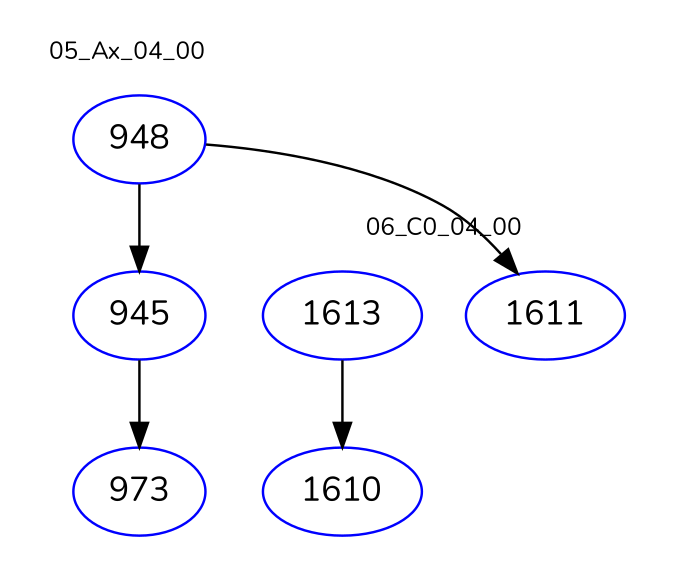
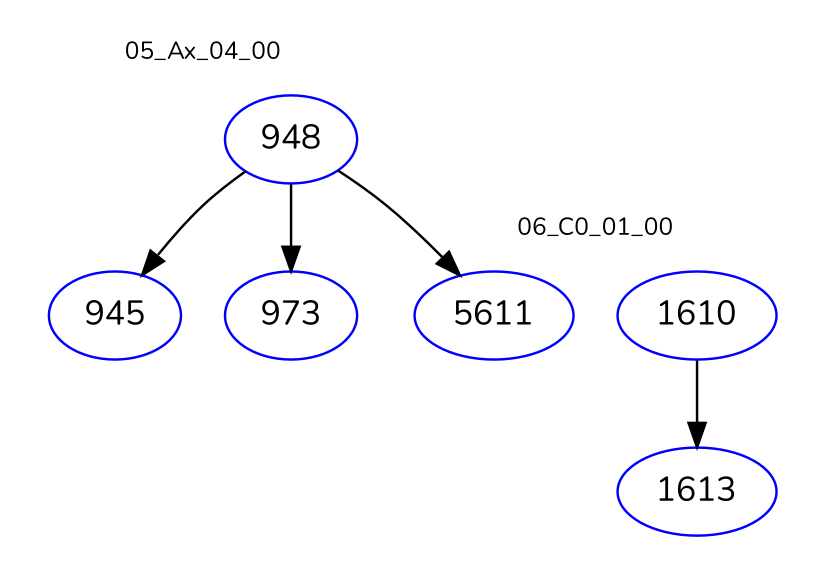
cluster "06_C0_04_00": label "06_C0_04_00" -> "06_C0_01_00"
node "1611": label "1611" -> "5611"
edge "945" -> "973": now "948" -> "973"
edge "1613" -> "1610": reversed
